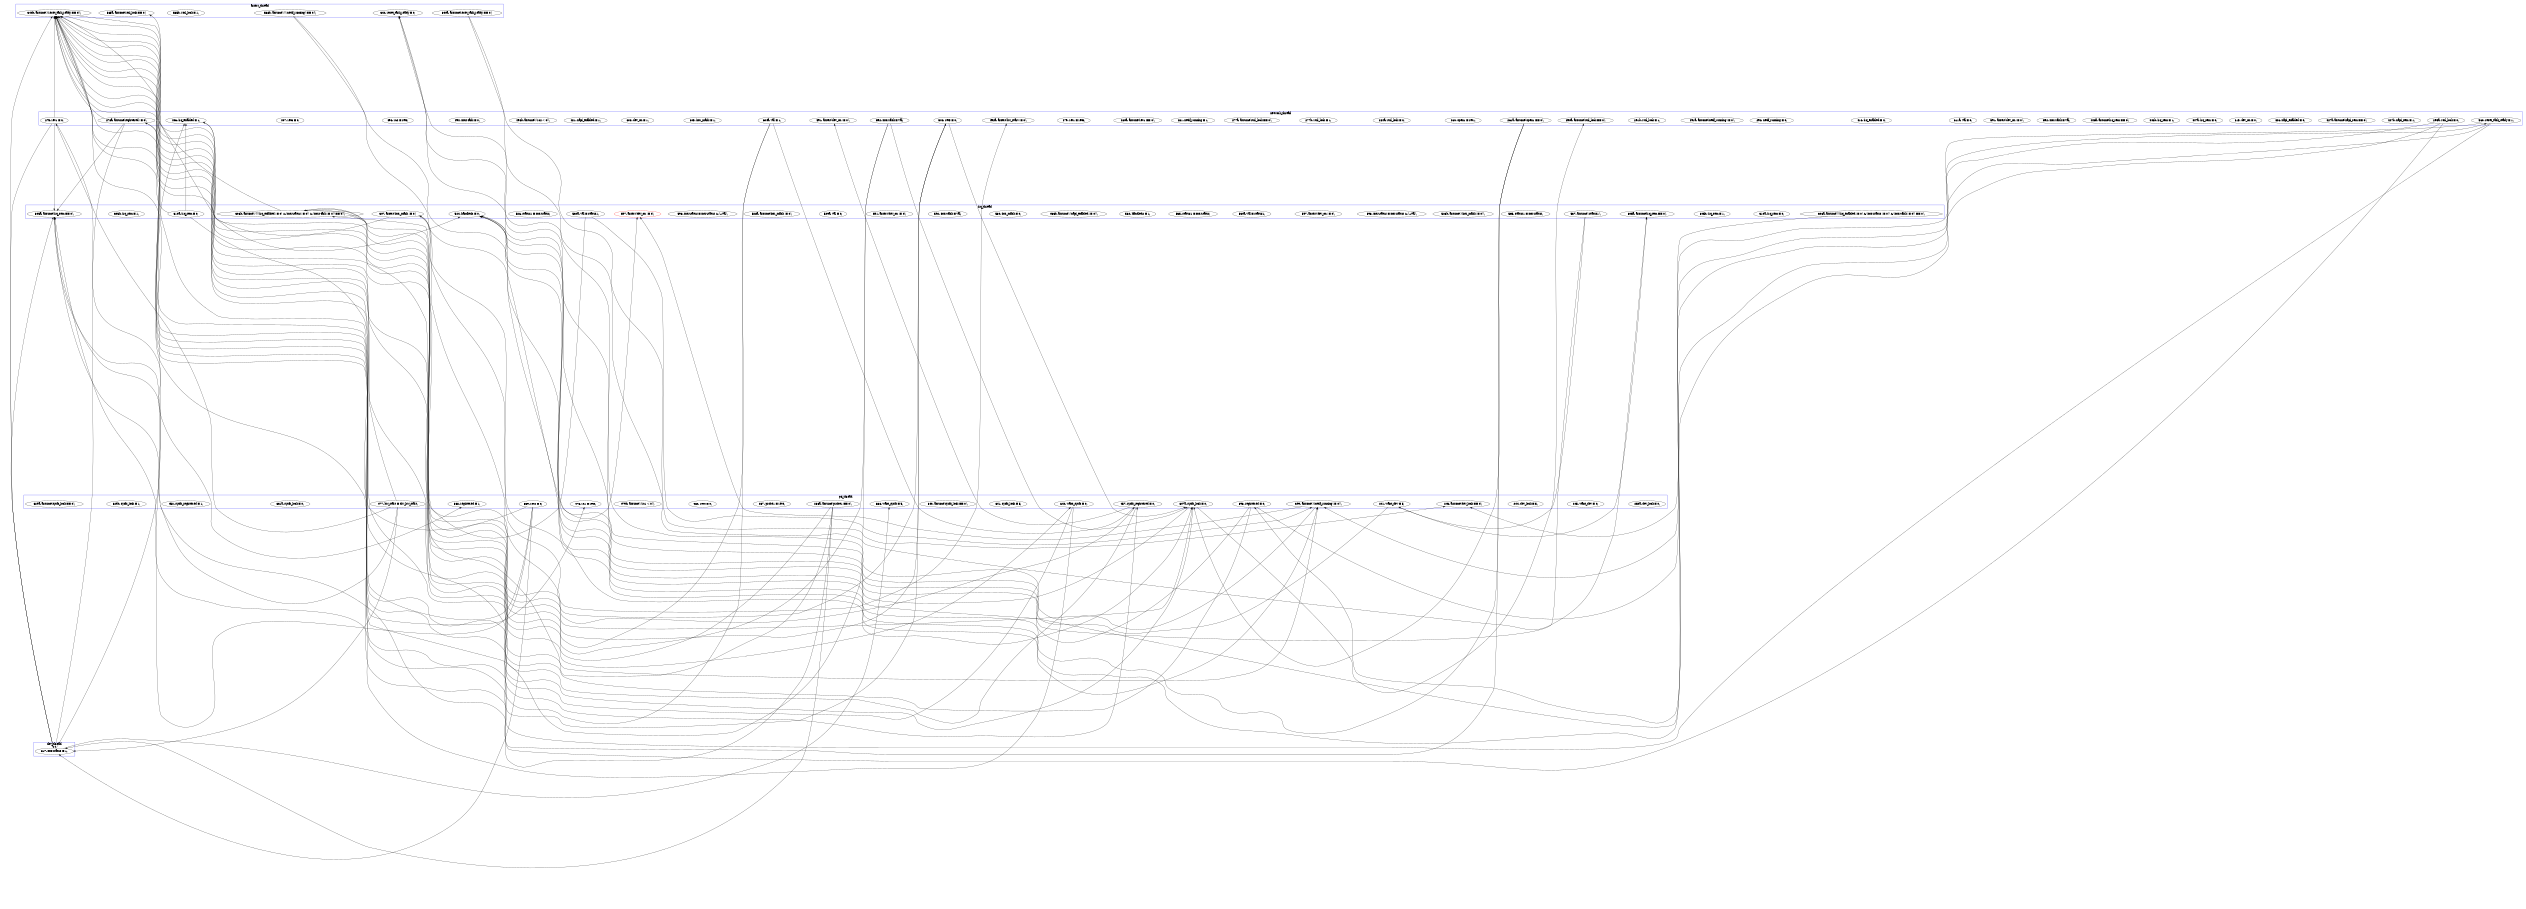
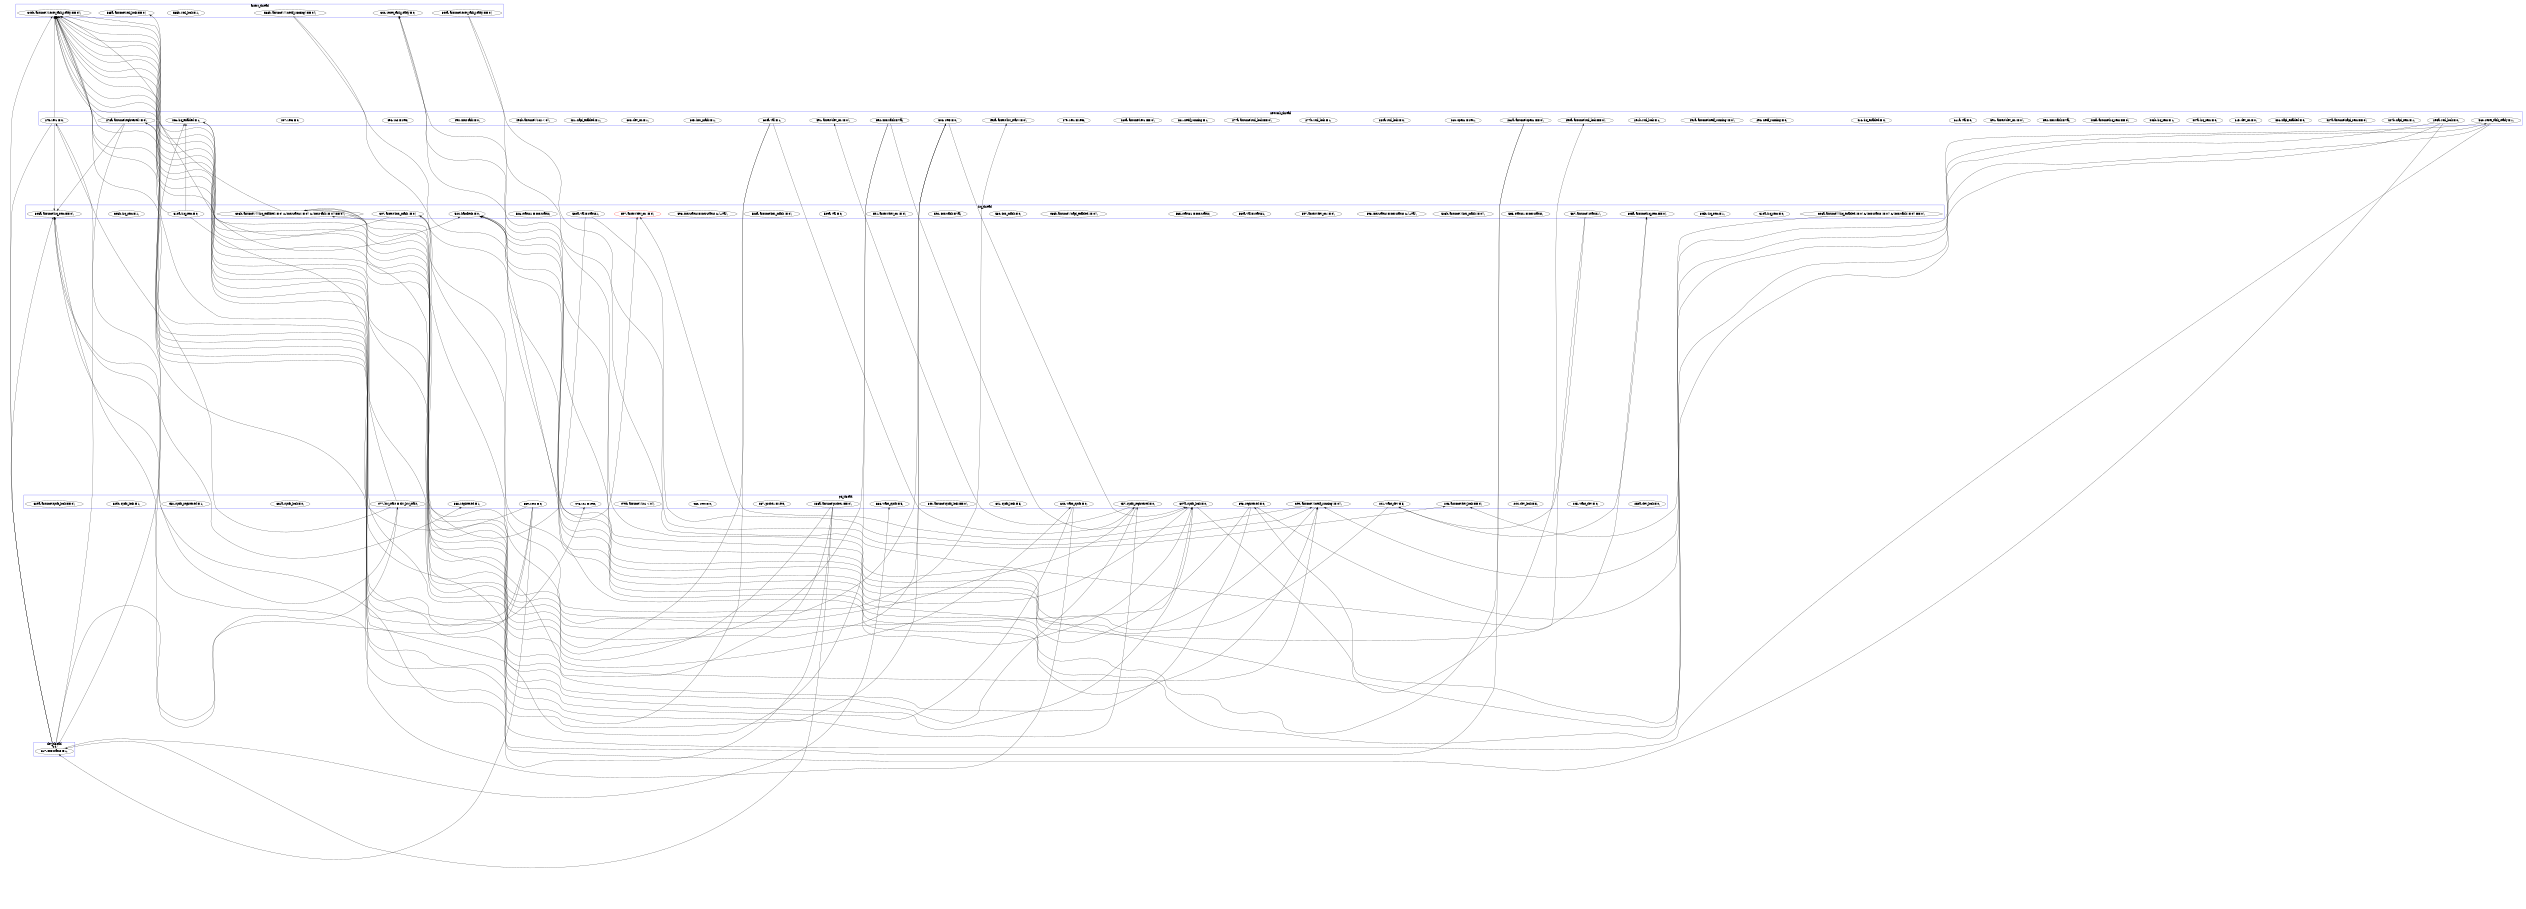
node "532: handled2 = 1;": removed
edge "261a: assume(open1 == 0);" -> "647a: sysfs_lock = 0;": removed
edge "477: hw_start = drv_hw_start;" -> "317: IntrStatus = 1;": reversed
